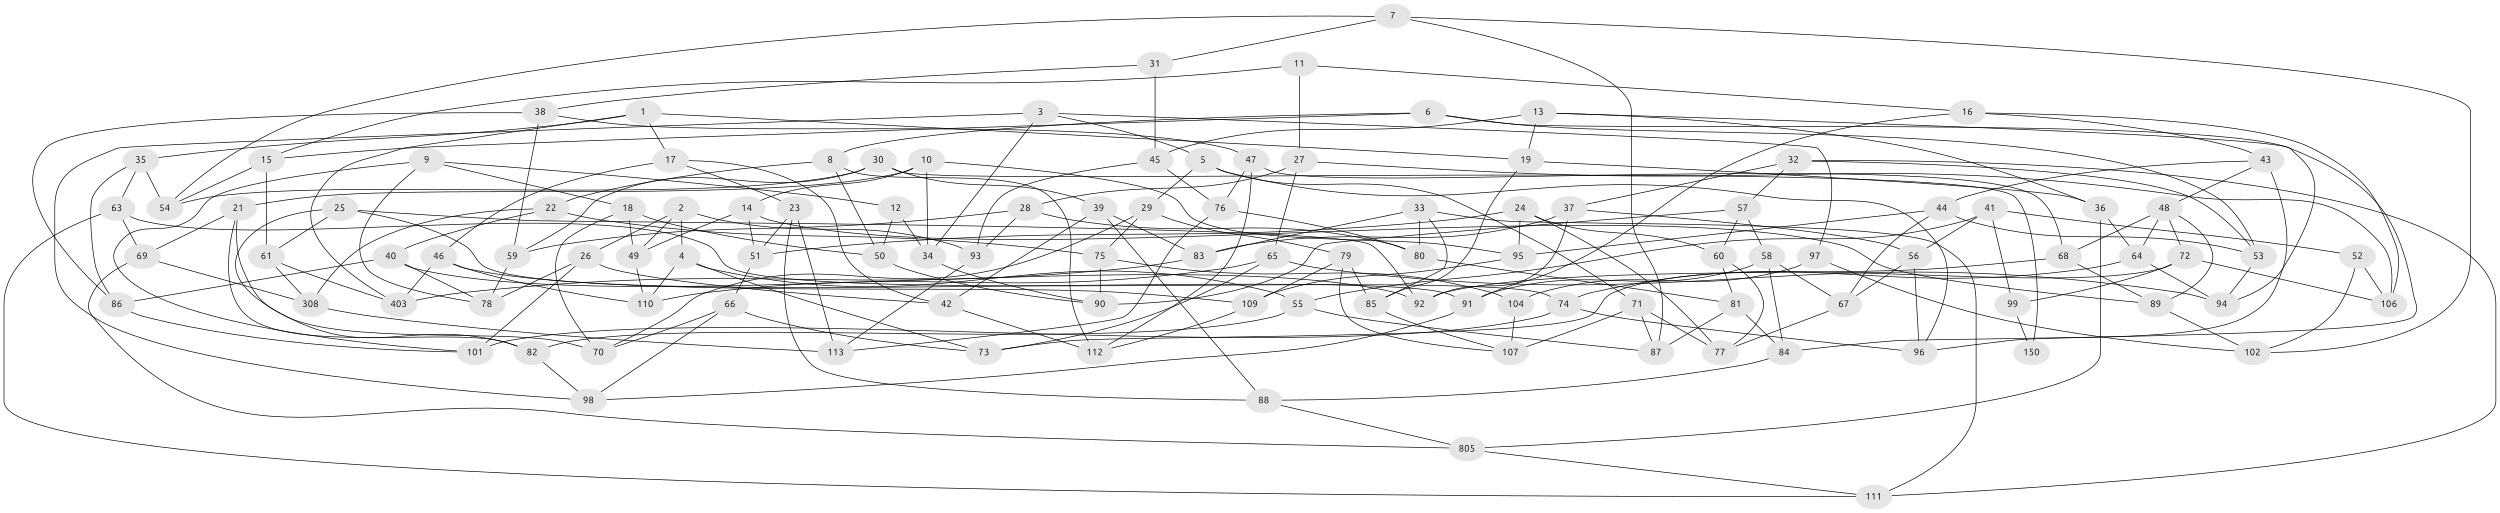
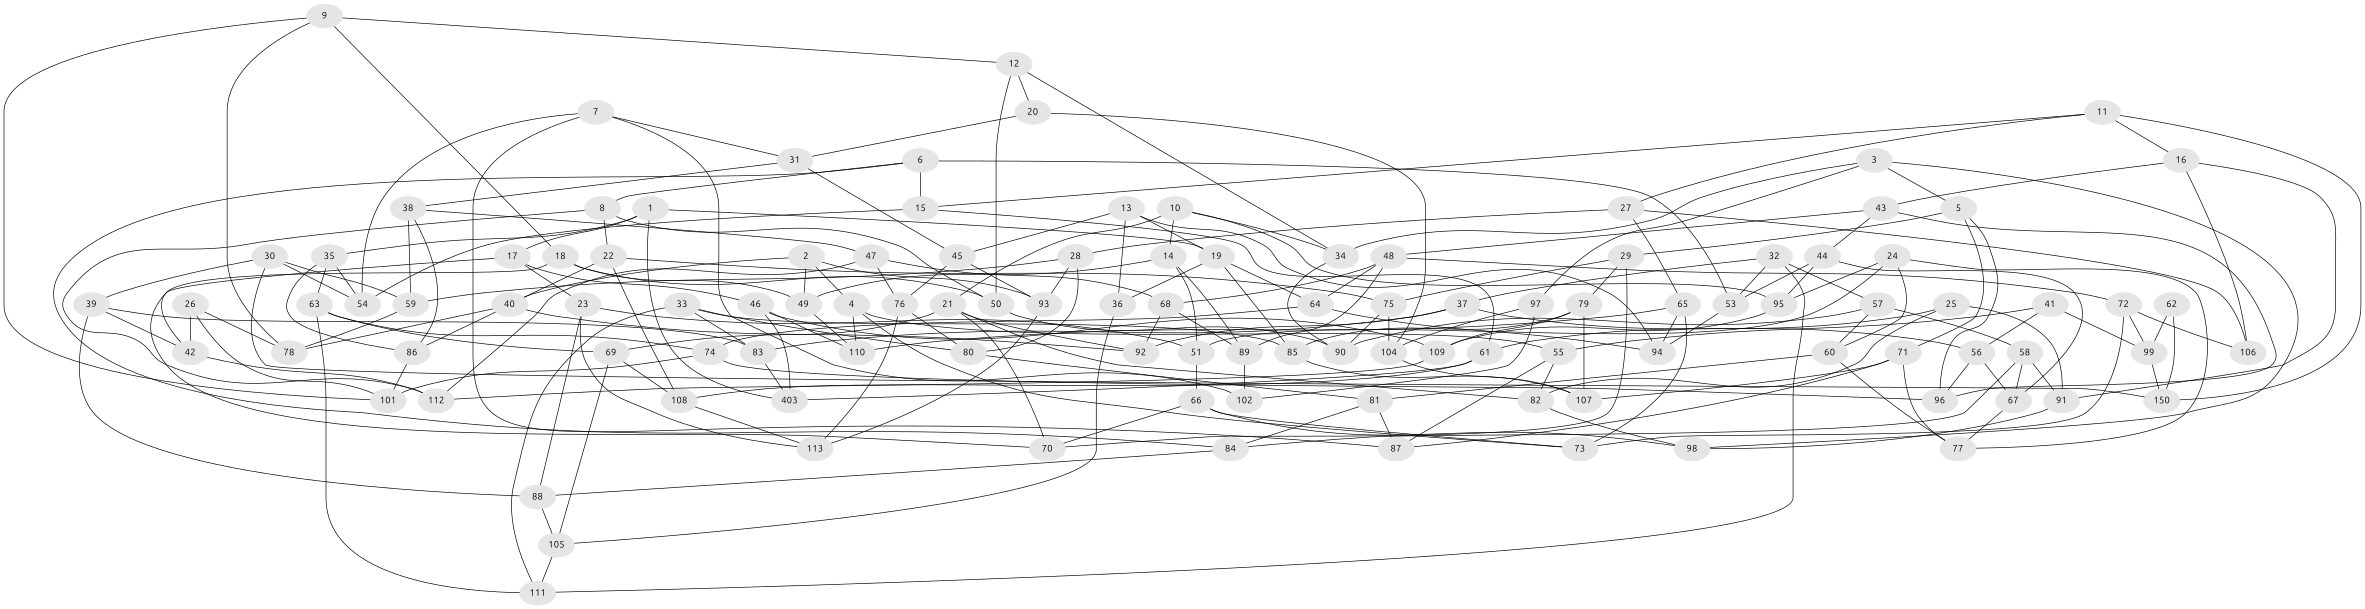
node "20": added
edge "25" -- "92": now "21" -- "92"
edge "2" -- "26": now "2" -- "40"
edge "36" -- "64": now "19" -- "64"
edge "11" -- "150": added
node "52": removed
node "308": label "308" -> "108"
node "62": added
node "805": label "805" -> "105"
